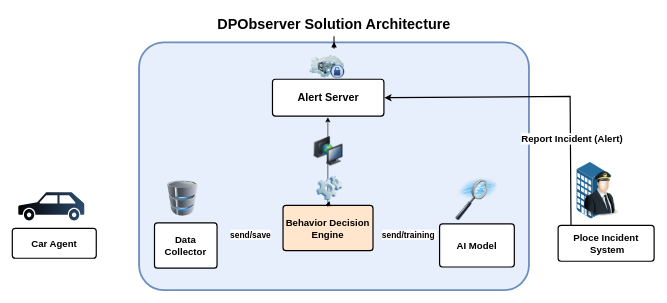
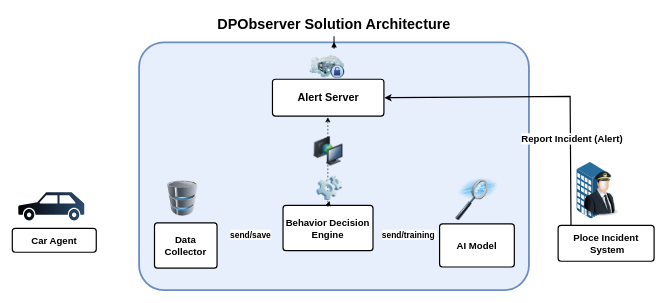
edge "Behavior Decision Engine" -> "Alert Server": style solid -> dashed
node "Behavior Decision Engine": fillcolor #ffe6cc -> #ffffff
node "Car Agent": size 84x30 -> 84x24
